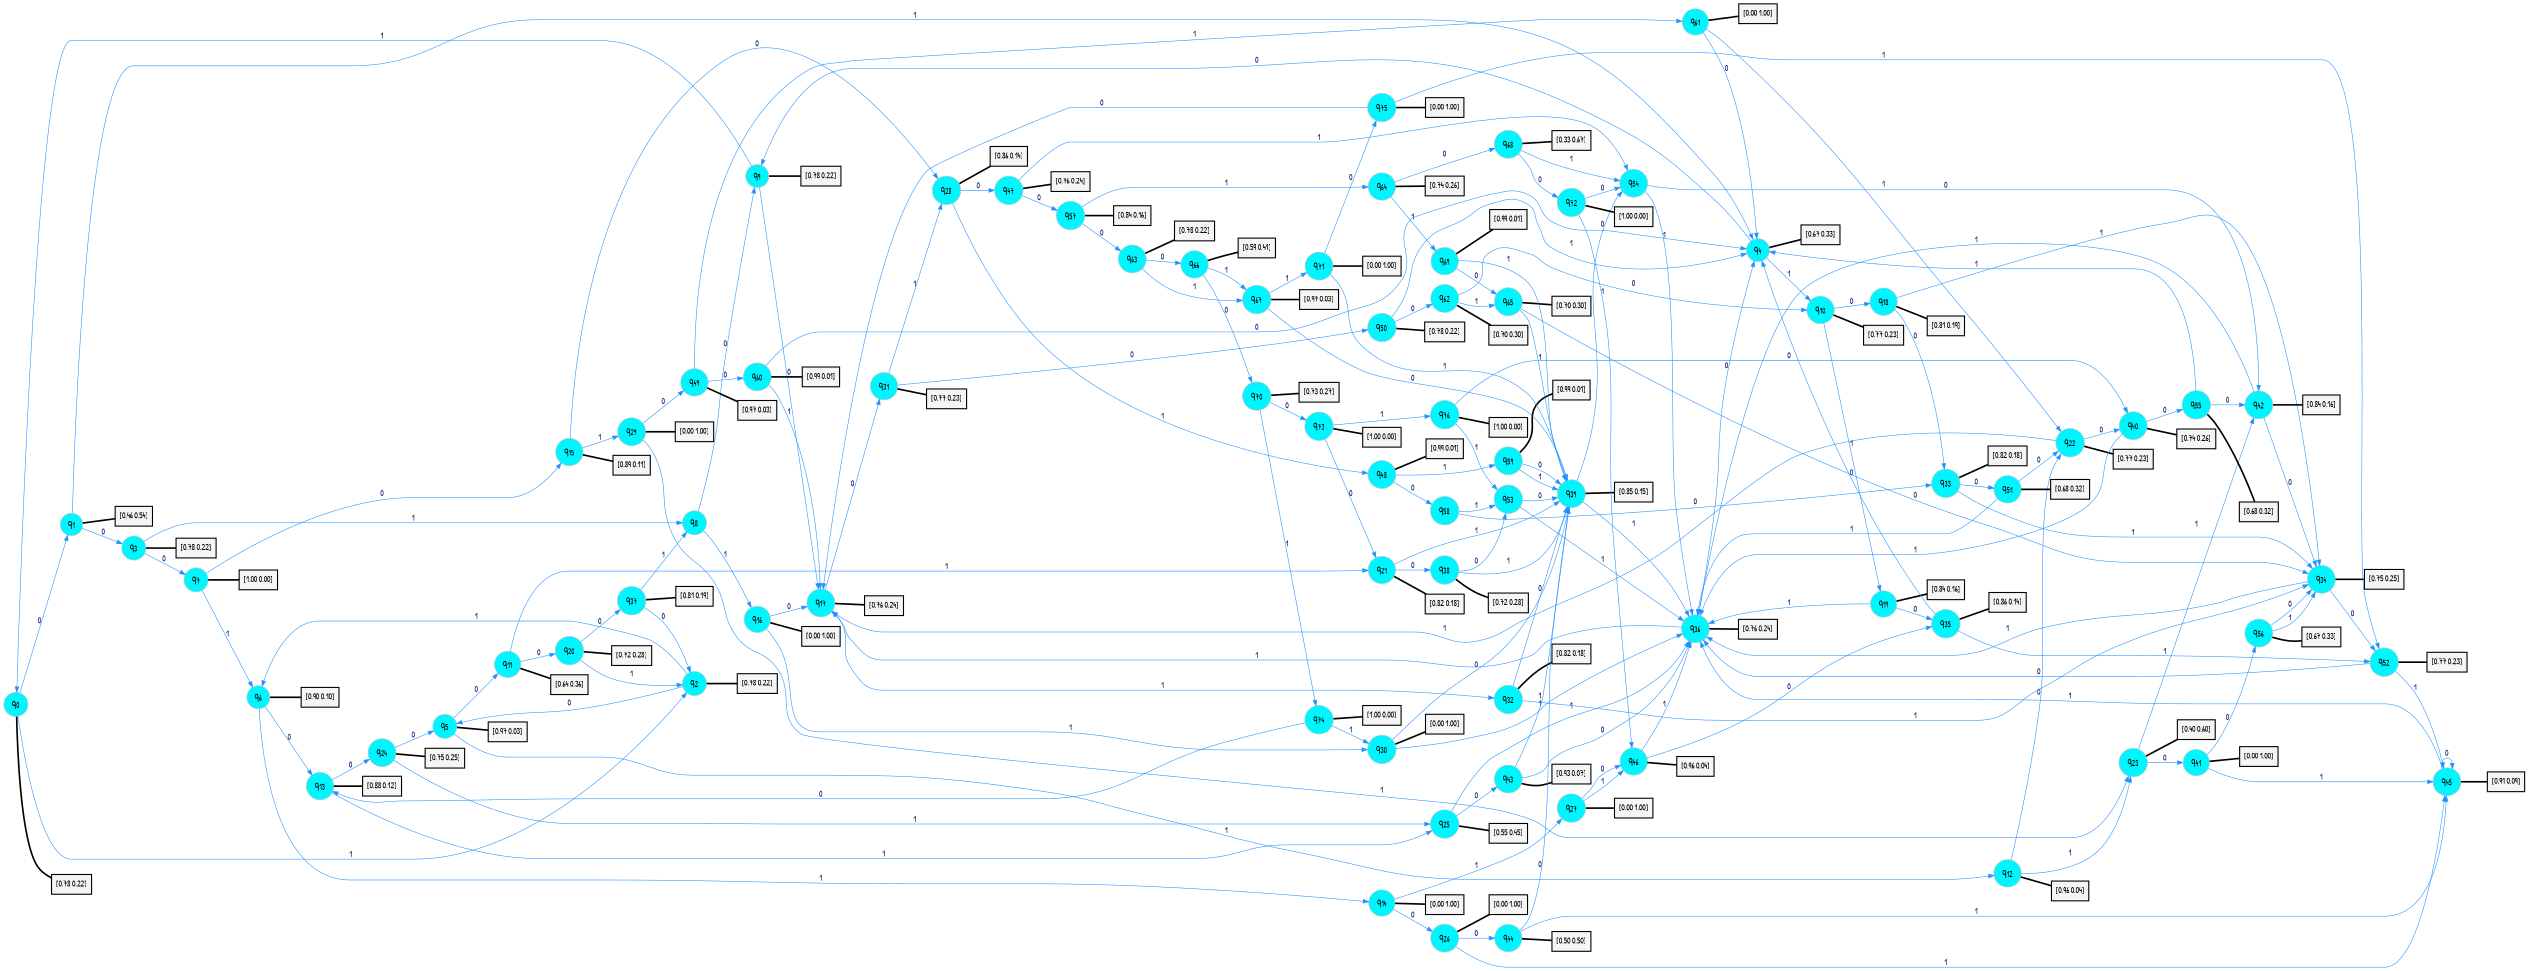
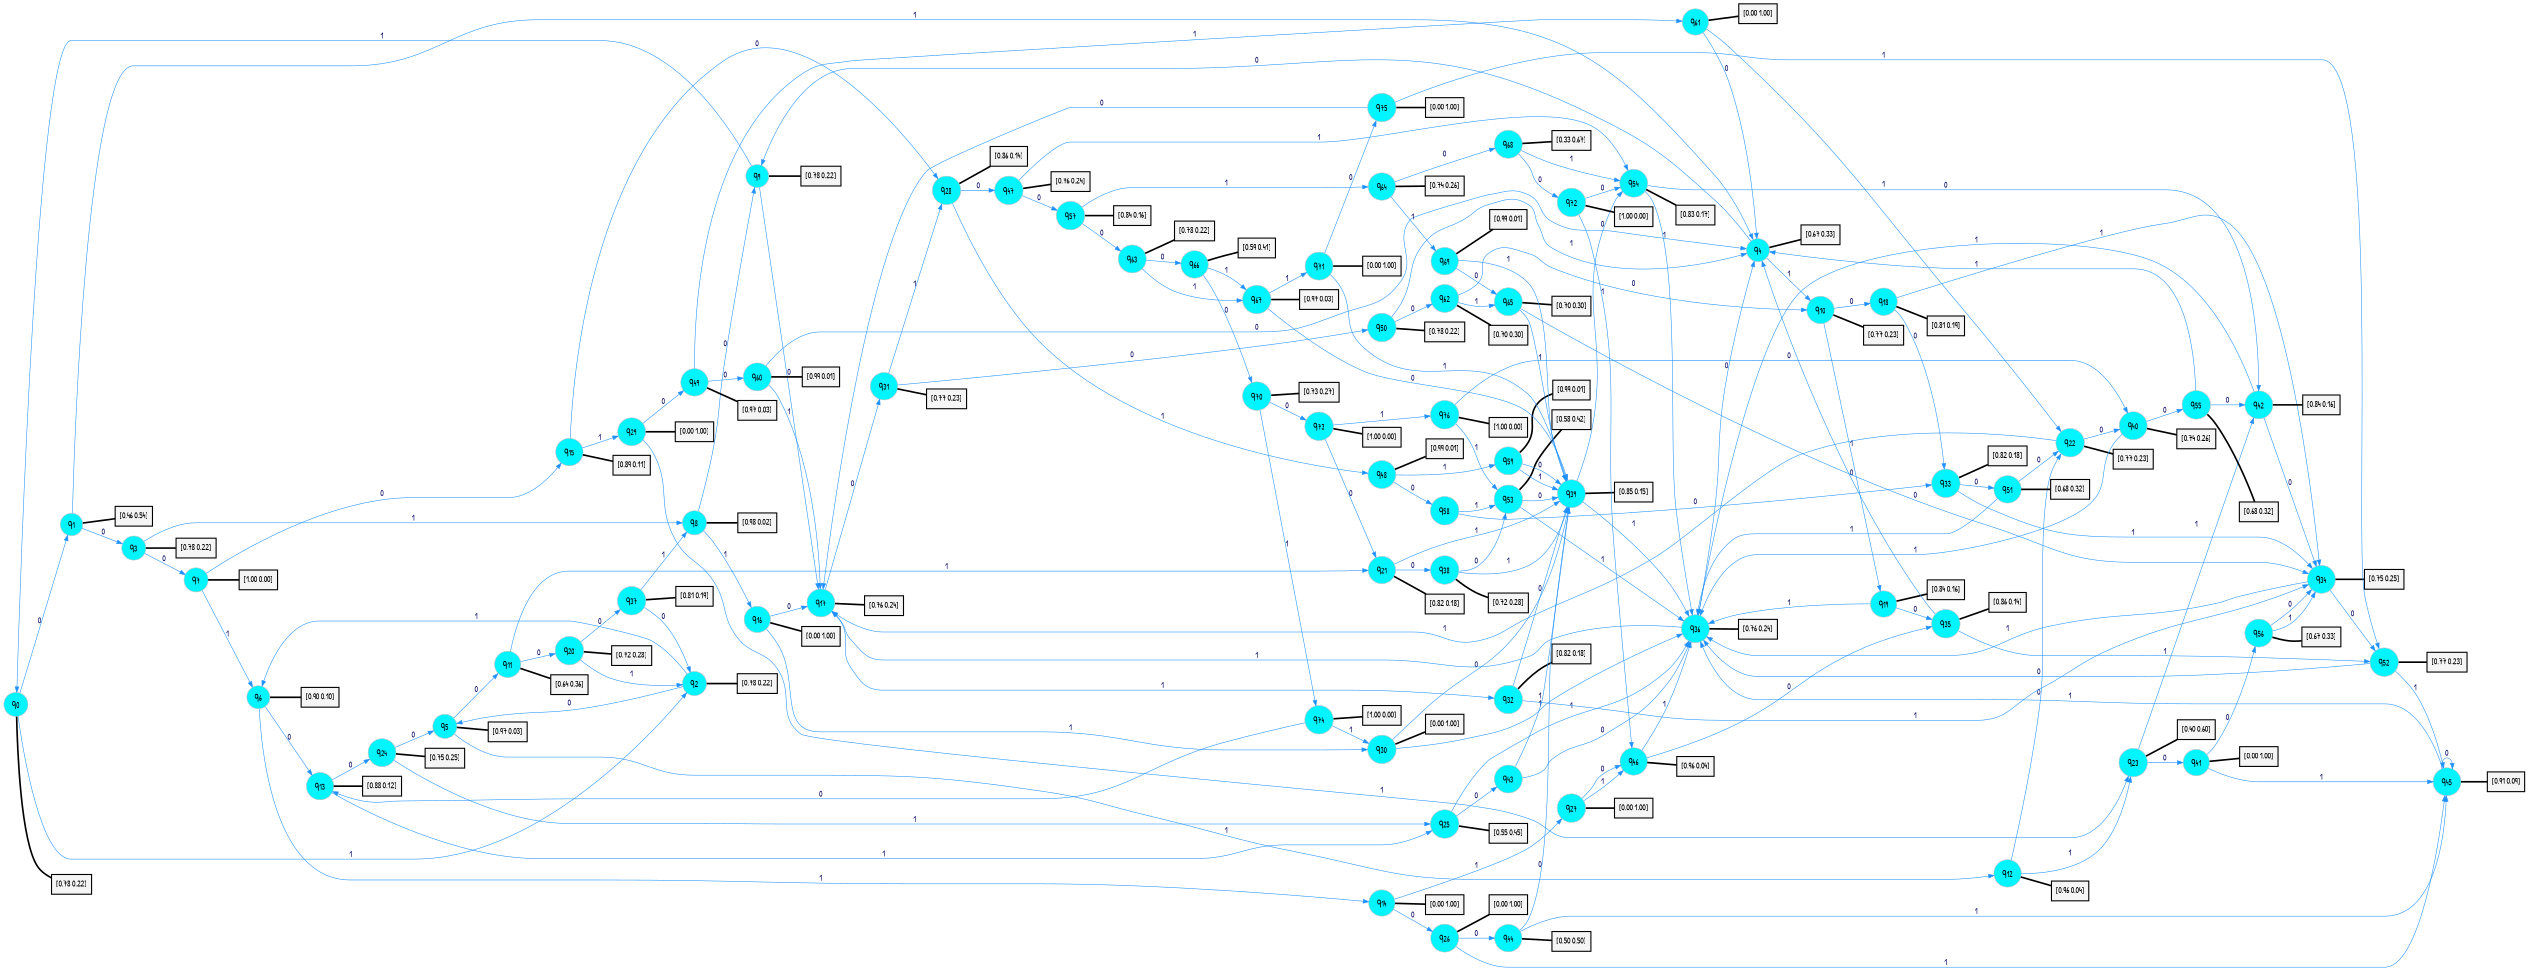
node "[0.83 0.17]": added
node "[0.58 0.42]": added
node "[0.98 0.02]": added
node "[0.93 0.07]": removed
